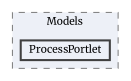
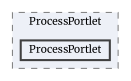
cluster "Models": label "Models" -> "ProcessPortlet"
